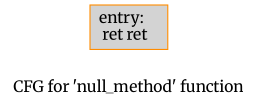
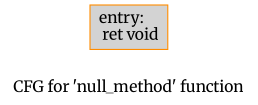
node "entry:": text "ret ret" -> "ret void"
